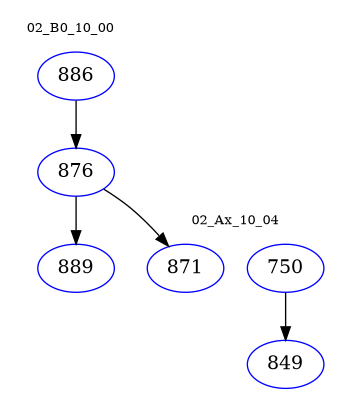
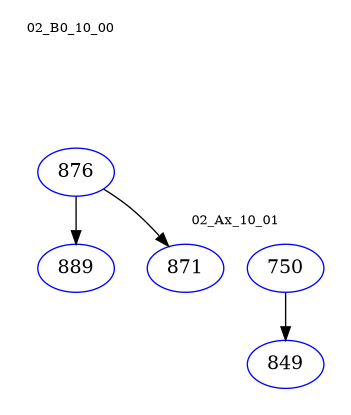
node "886": removed
cluster "02_Ax_10_04": label "02_Ax_10_04" -> "02_Ax_10_01"
